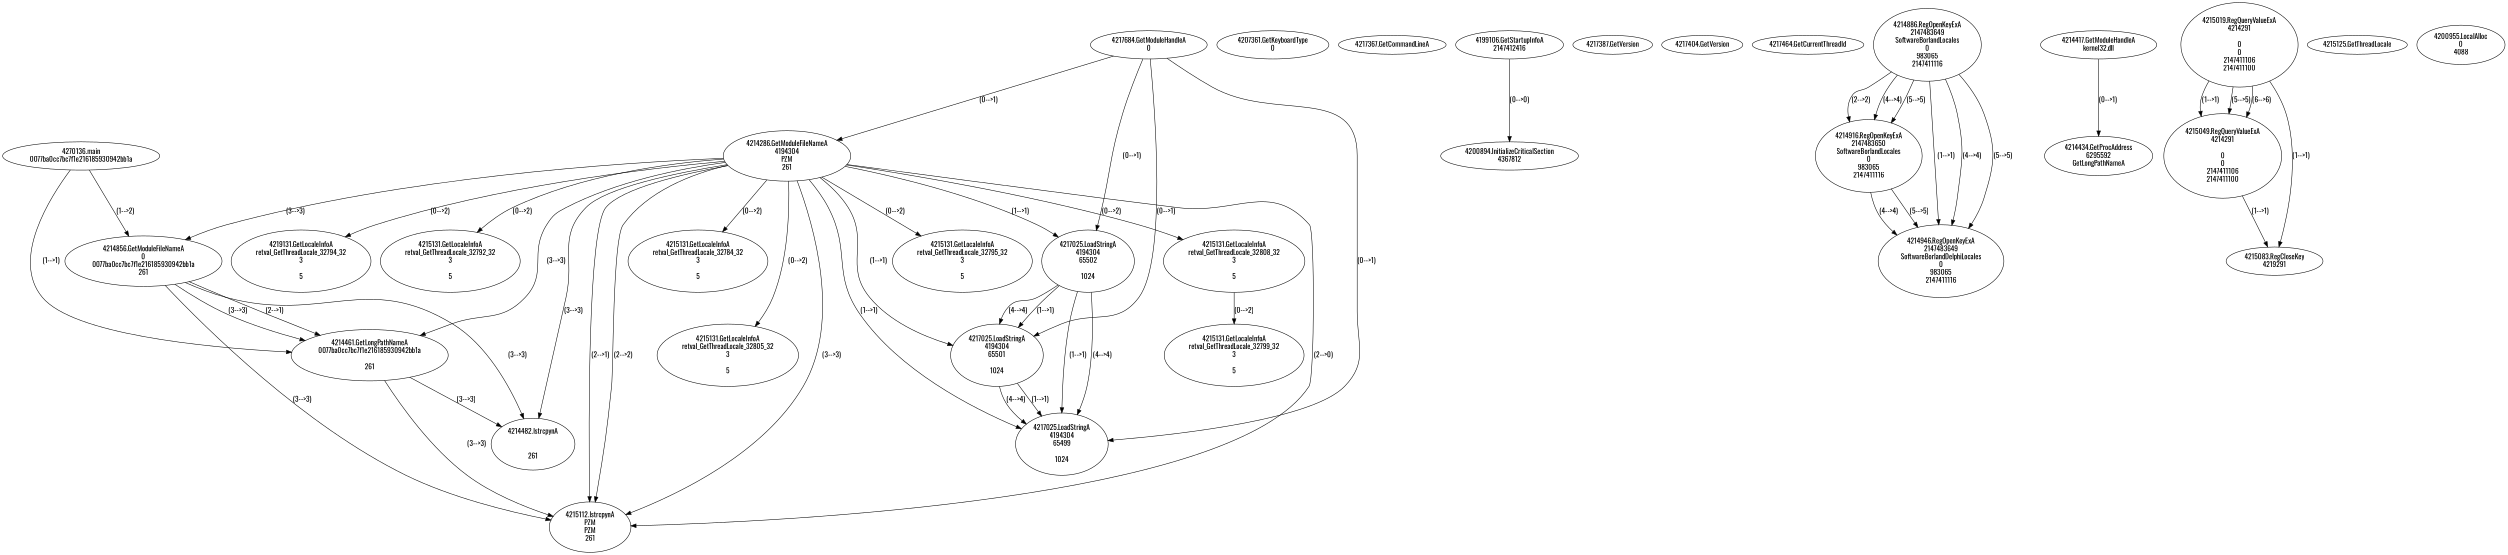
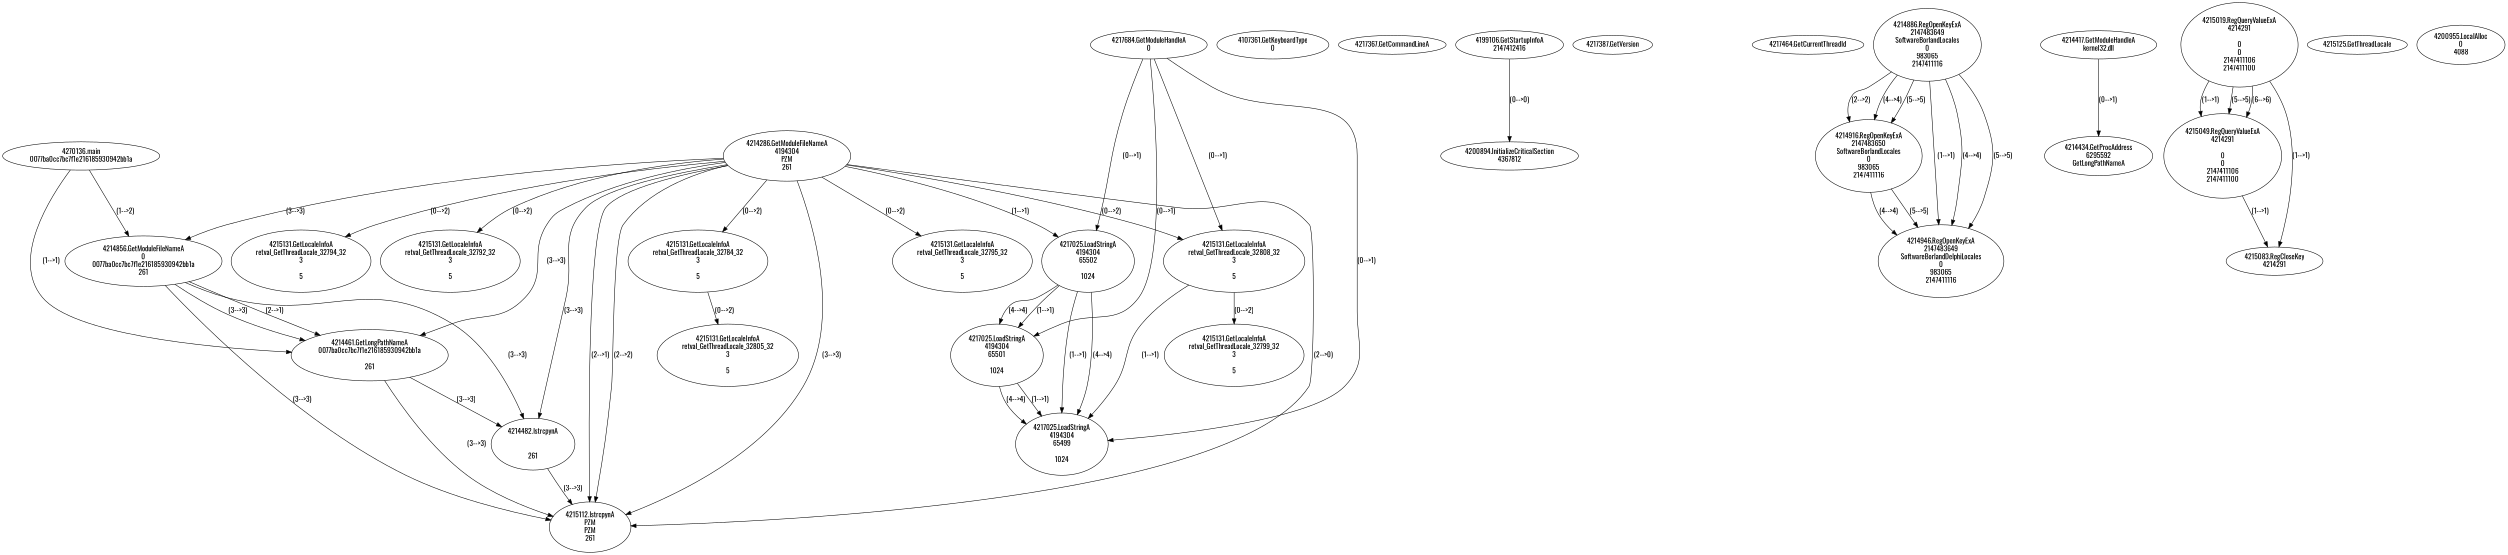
node "4207361.GetKeyboardType 0": label "4207361.GetKeyboardType 0" -> "4107361.GetKeyboardType 0"
node "4217404.GetVersion": removed
edge "4217684.GetModuleHandleA 0" -> "4214286.GetModuleFileNameA 4194304 PZM 261": now "4217684.GetModuleHandleA 0" -> "4215131.GetLocaleInfoA retval_GetThreadLocale_32808_32 3 5"
edge "4214286.GetModuleFileNameA 4194304 PZM 261" -> "4215131.GetLocaleInfoA retval_GetThreadLocale_32805_32 3 5": now "4215131.GetLocaleInfoA retval_GetThreadLocale_32784_32 3 5" -> "4215131.GetLocaleInfoA retval_GetThreadLocale_32805_32 3 5"
node "4219131.GetLocaleInfoA retval_GetThreadLocale_32794_32 3 5": label "4219131.GetLocaleInfoA retval_GetThreadLocale_32794_32 3 5" -> "4215131.GetLocaleInfoA retval_GetThreadLocale_32794_32 3 5"
node "4215083.RegCloseKey 4219291": label "4215083.RegCloseKey 4219291" -> "4215083.RegCloseKey 4214291"
edge "4214286.GetModuleFileNameA 4194304 PZM 261" -> "4217025.LoadStringA 4194304 65501 1024": removed, label "(1-->1)"
edge "4214286.GetModuleFileNameA 4194304 PZM 261" -> "4217025.LoadStringA 4194304 65499 1024": now "4215131.GetLocaleInfoA retval_GetThreadLocale_32808_32 3 5" -> "4217025.LoadStringA 4194304 65499 1024"
edge "4214482.lstrcpynA 261" -> "4215112.lstrcpynA PZM PZM 261": added, label "(3-->3)"
